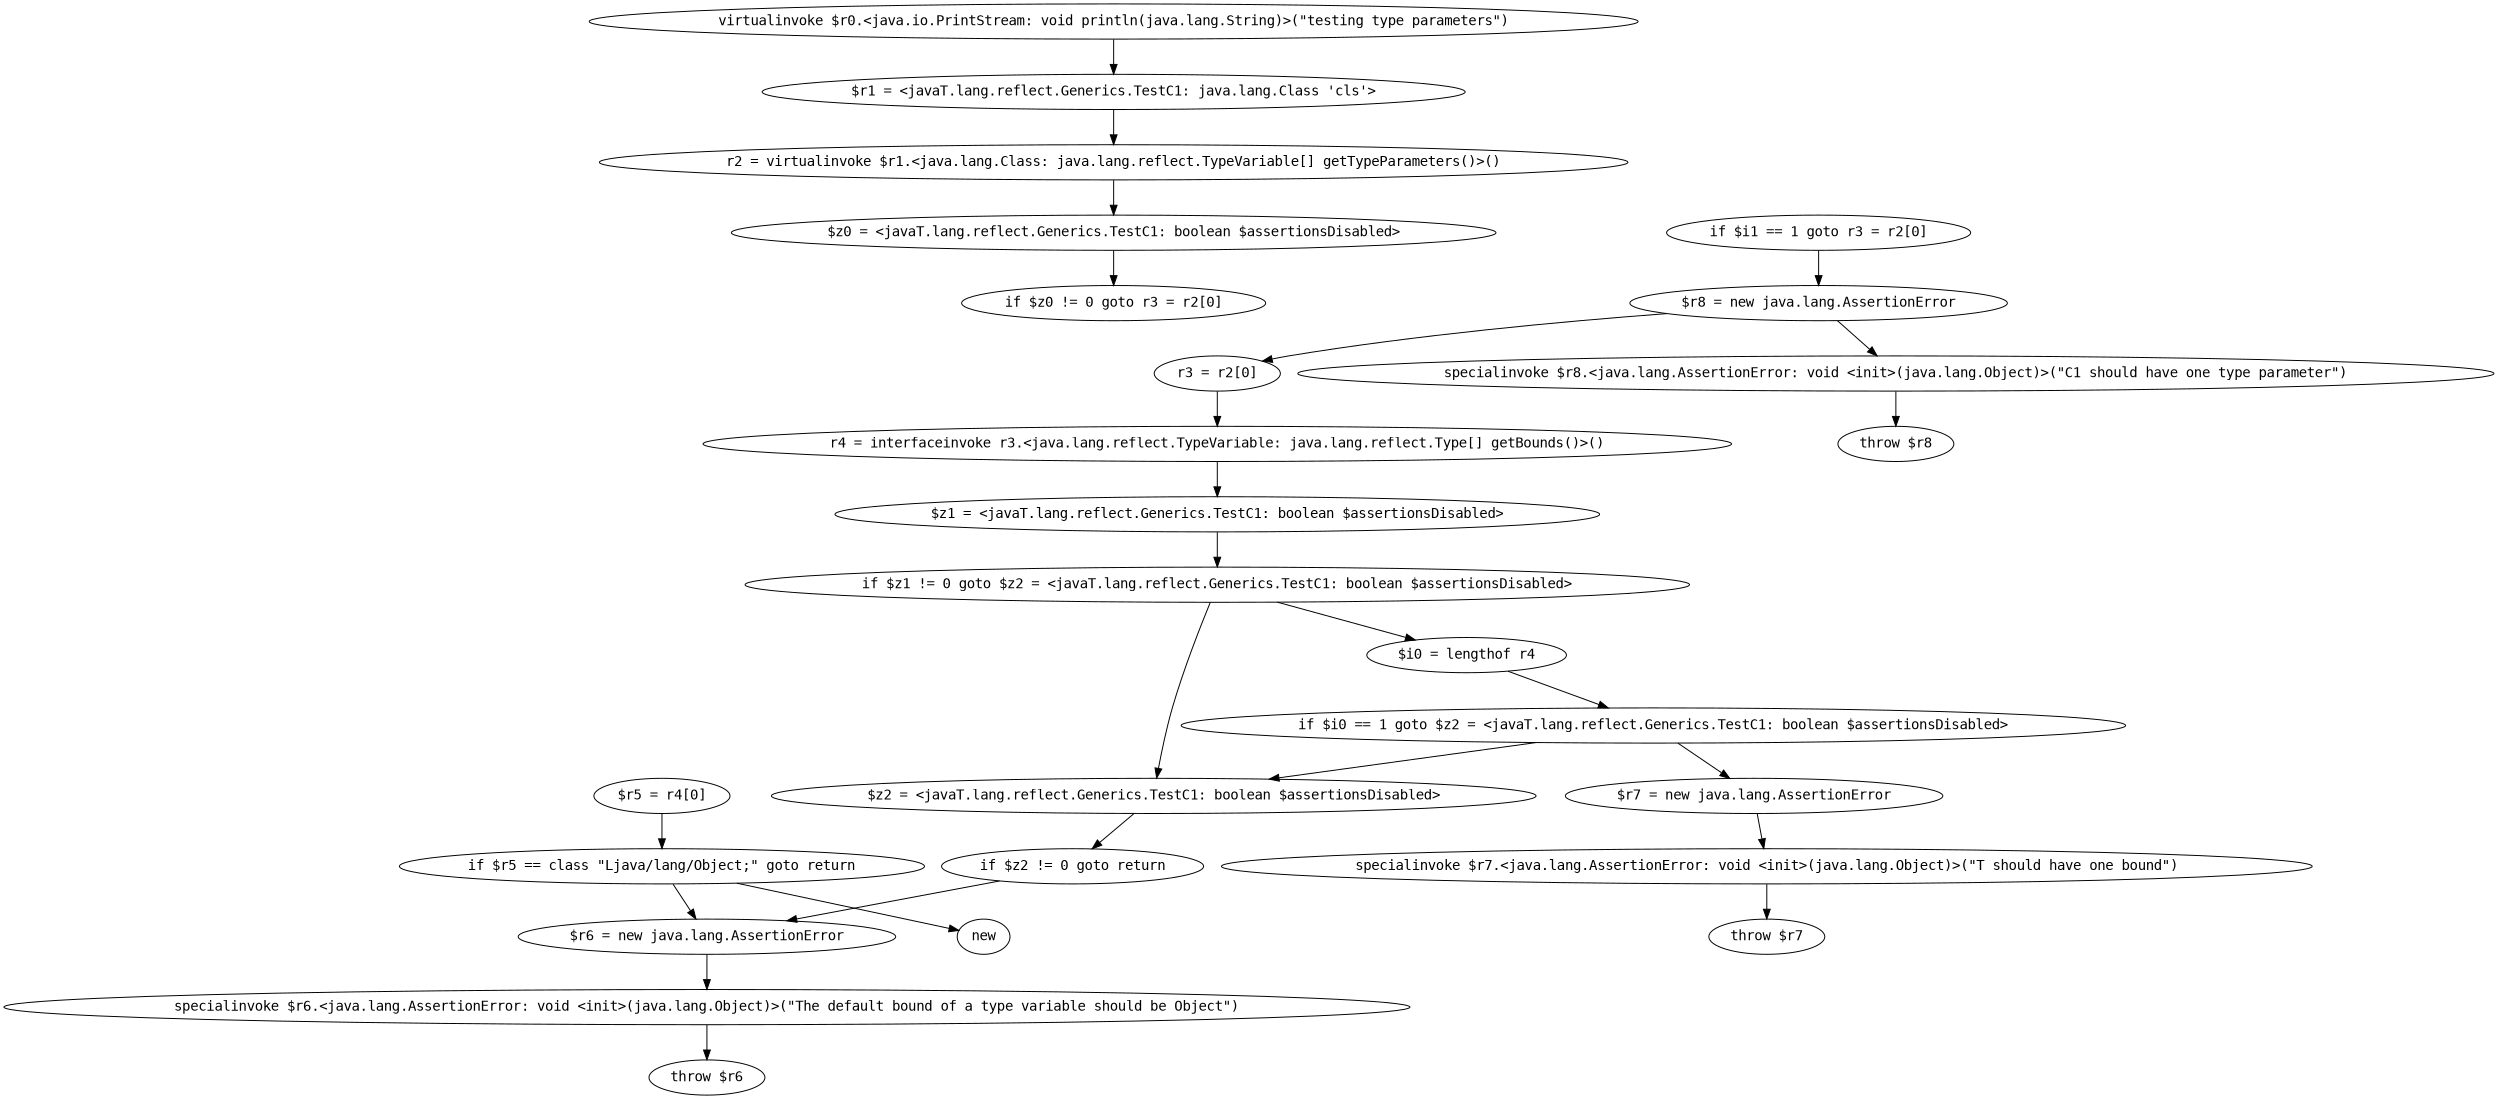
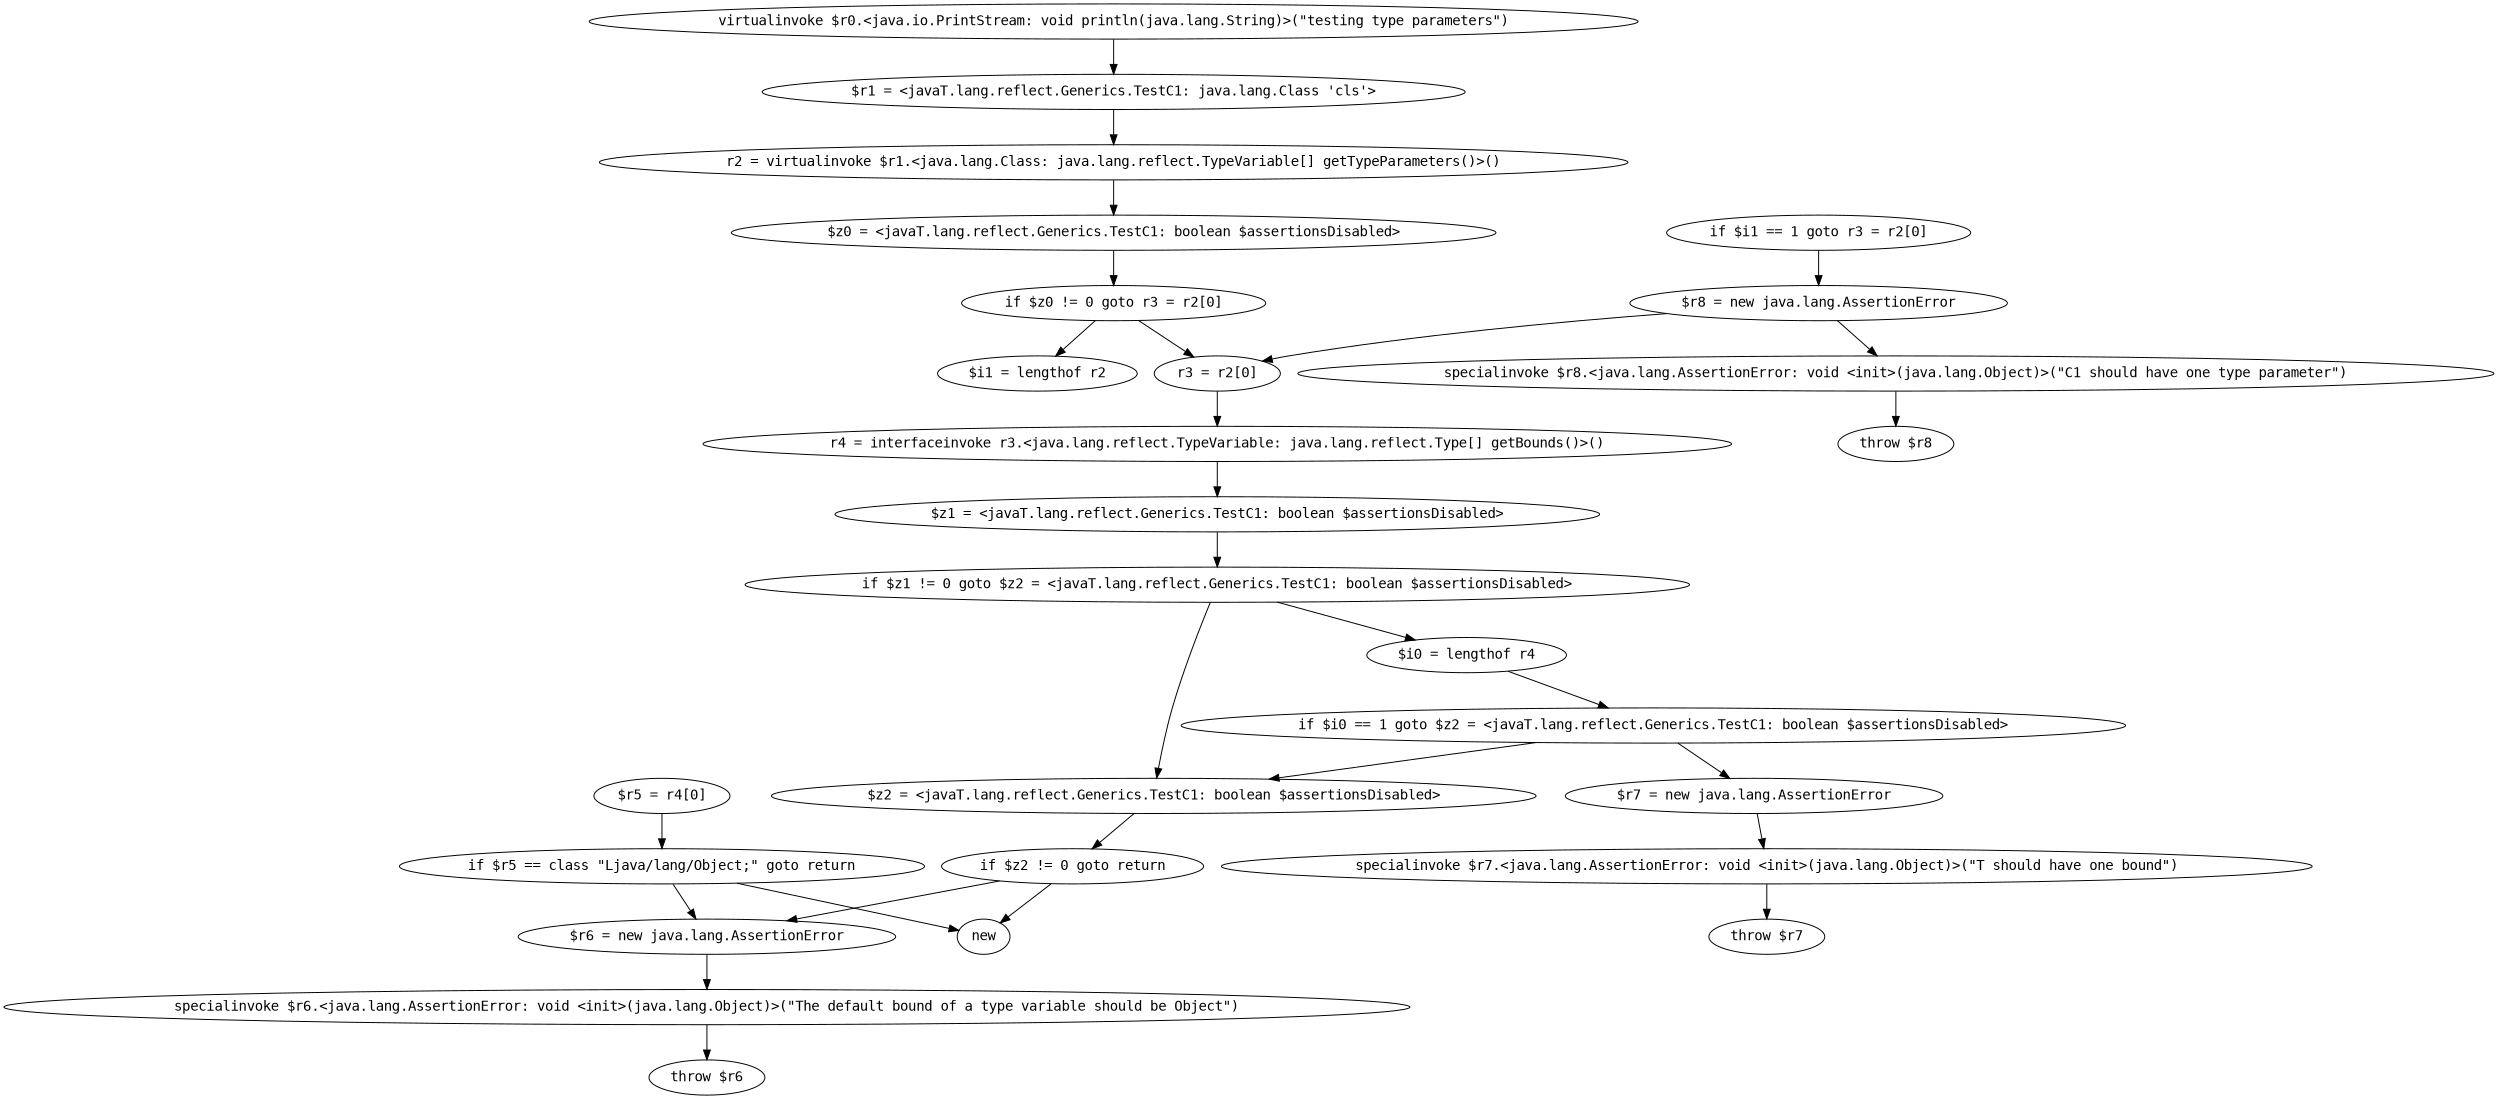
edge "if $z0 != 0 goto r3 = r2[0]" -> "r3 = r2[0]": added
node "$i1 = lengthof r2": added
edge "if $z2 != 0 goto return" -> "new": added
